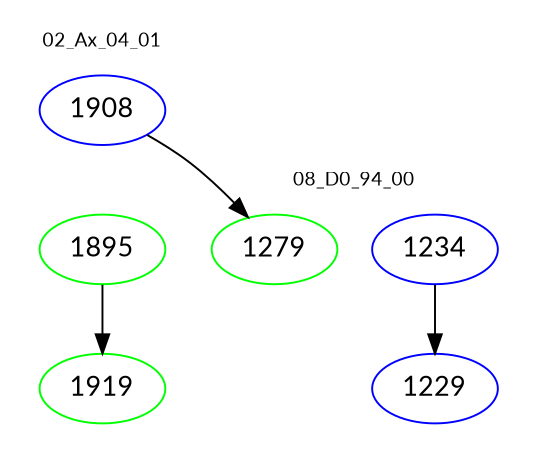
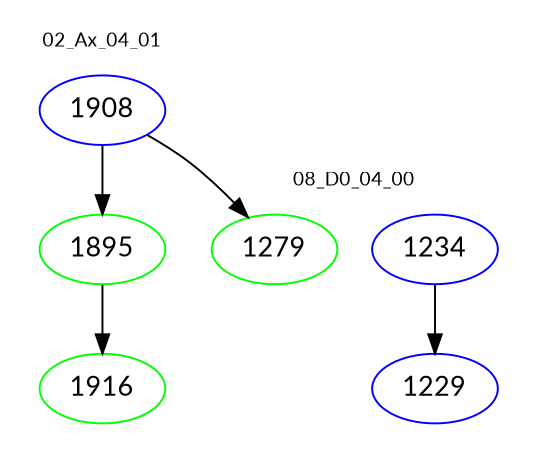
edge "1908" -> "1895": added
cluster "08_D0_94_00": label "08_D0_94_00" -> "08_D0_04_00"
node "1919": label "1919" -> "1916"
